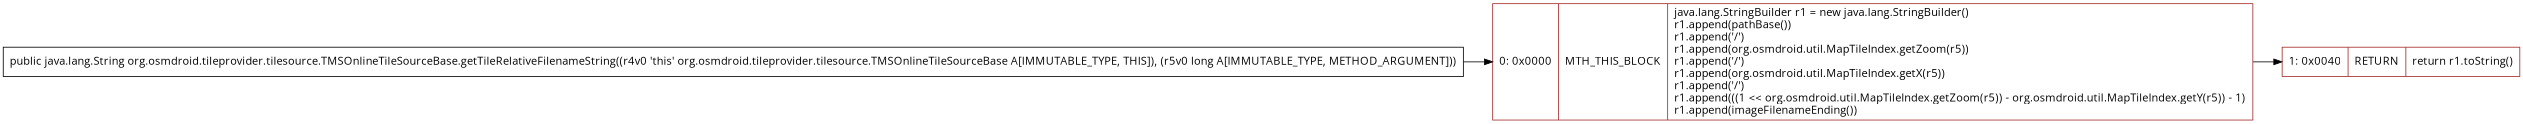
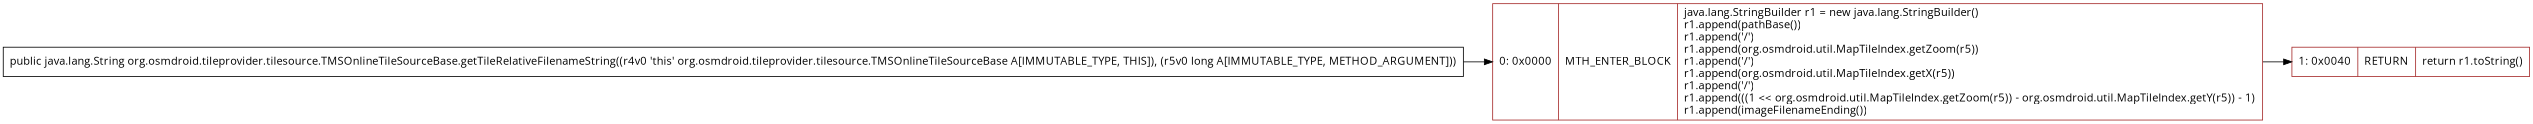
node "0: 0x0000": text "MTH_THIS_BLOCK" -> "MTH_ENTER_BLOCK"
